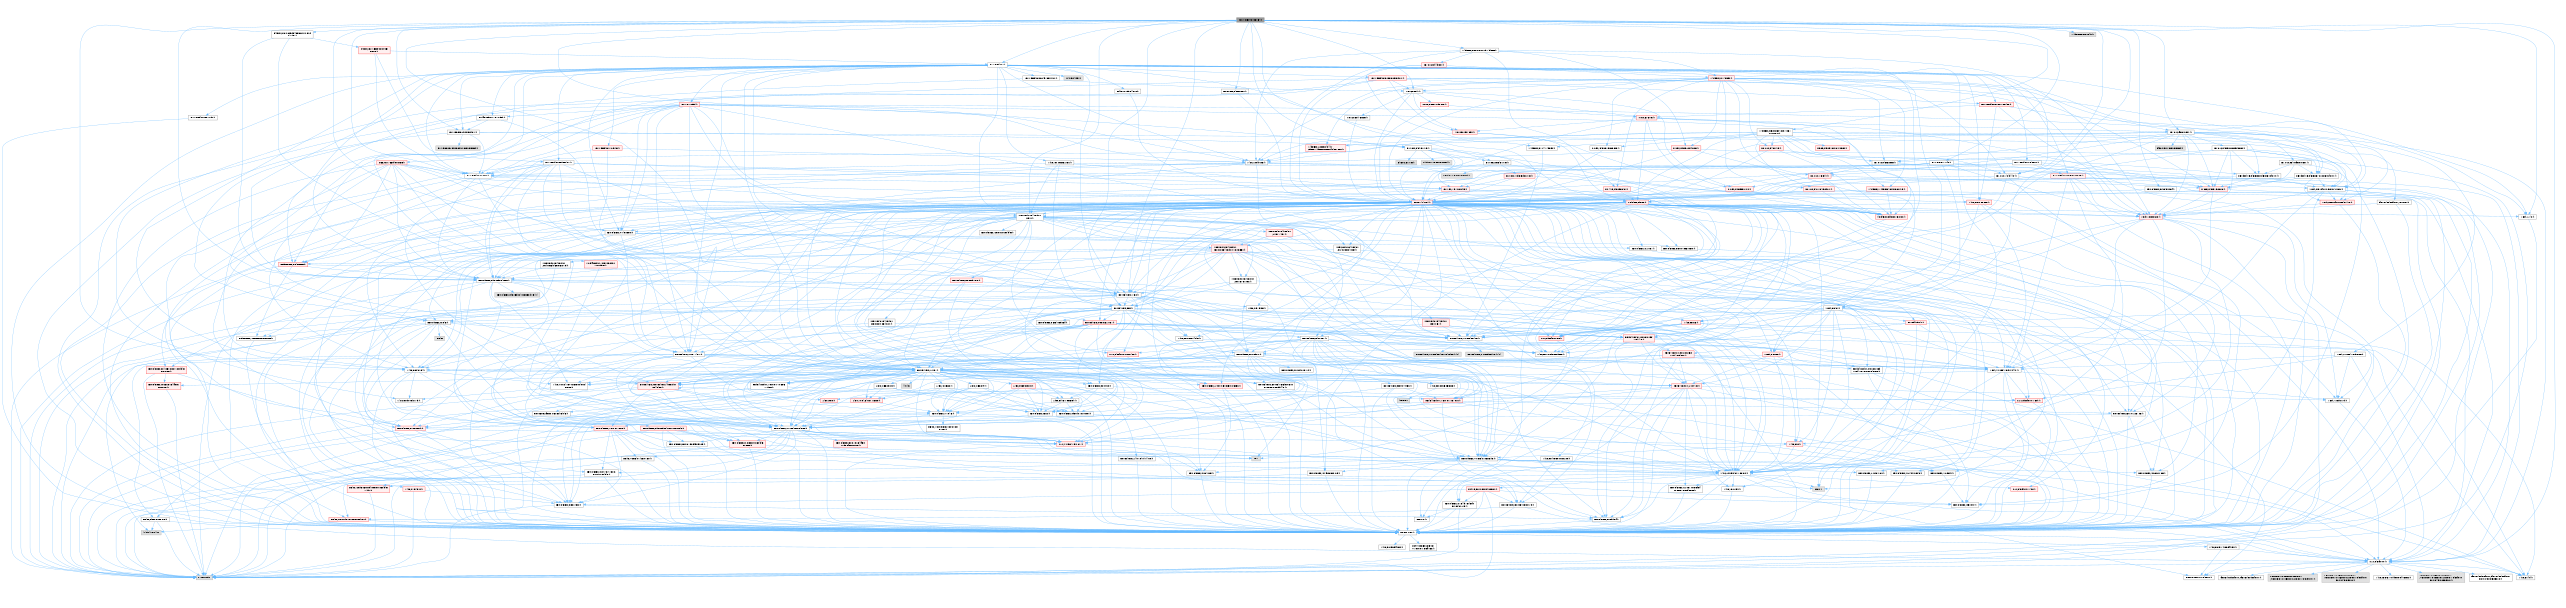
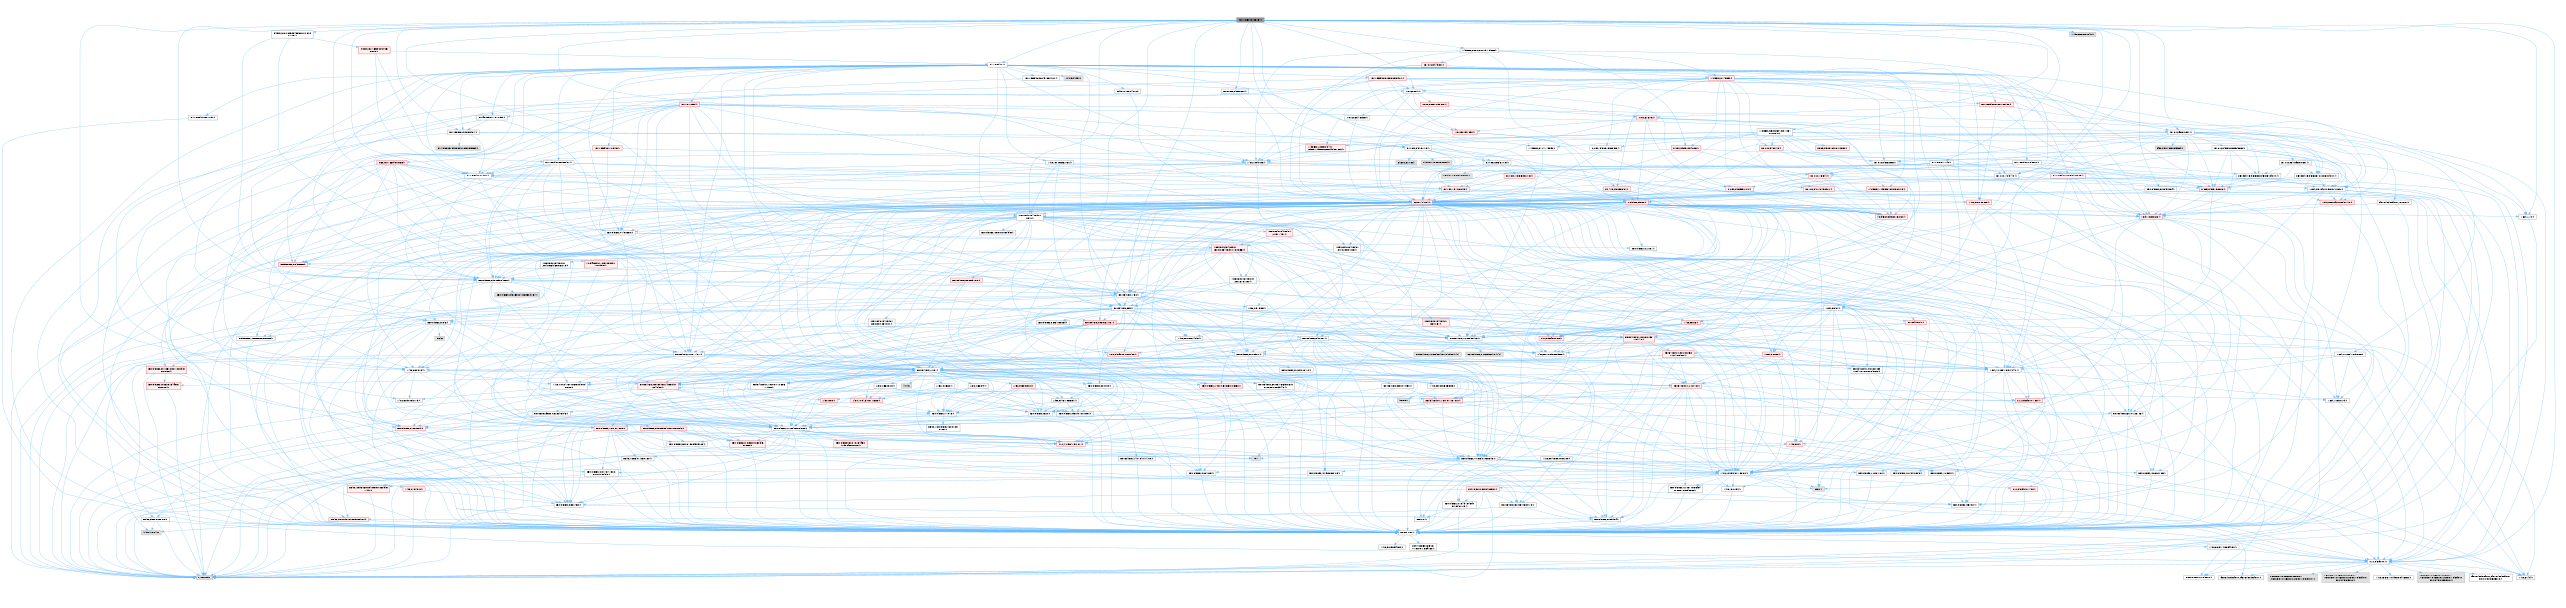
node "Templates/RemoveExtent.h": removed
node "HAL/PlatformAtomics.h": label "HAL/PlatformAtomics.h" -> "UBT/PlatformAtomics.h"
edge "Misc/AssertionMacros.h" -> "PreprocessorHelpers.h": now "Misc/AssertionMacros.h" -> "GenericPlatform/GenericPlatform.h"
